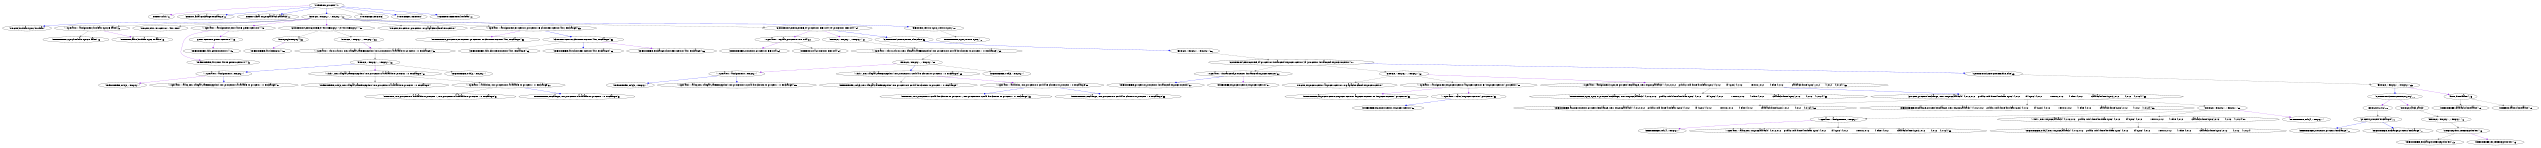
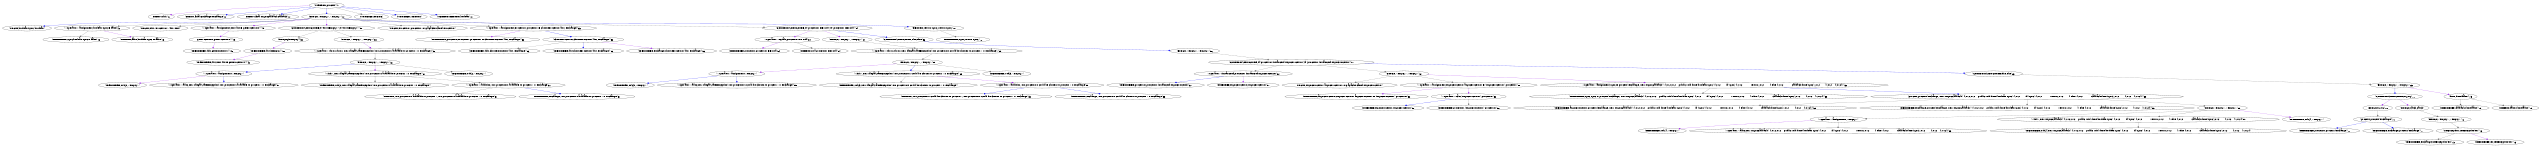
edge "(<operator>.assignment,ANY list = getProcessors())" -> "(IDENTIFIER,list,ANY list = getProcessors())": now "(IDENTIFIER,list,isEmpty())" -> "(IDENTIFIER,list,ANY list = getProcessors())"
node "(IDENTIFIER,processor,(AsyncProcessor) processor)": added
